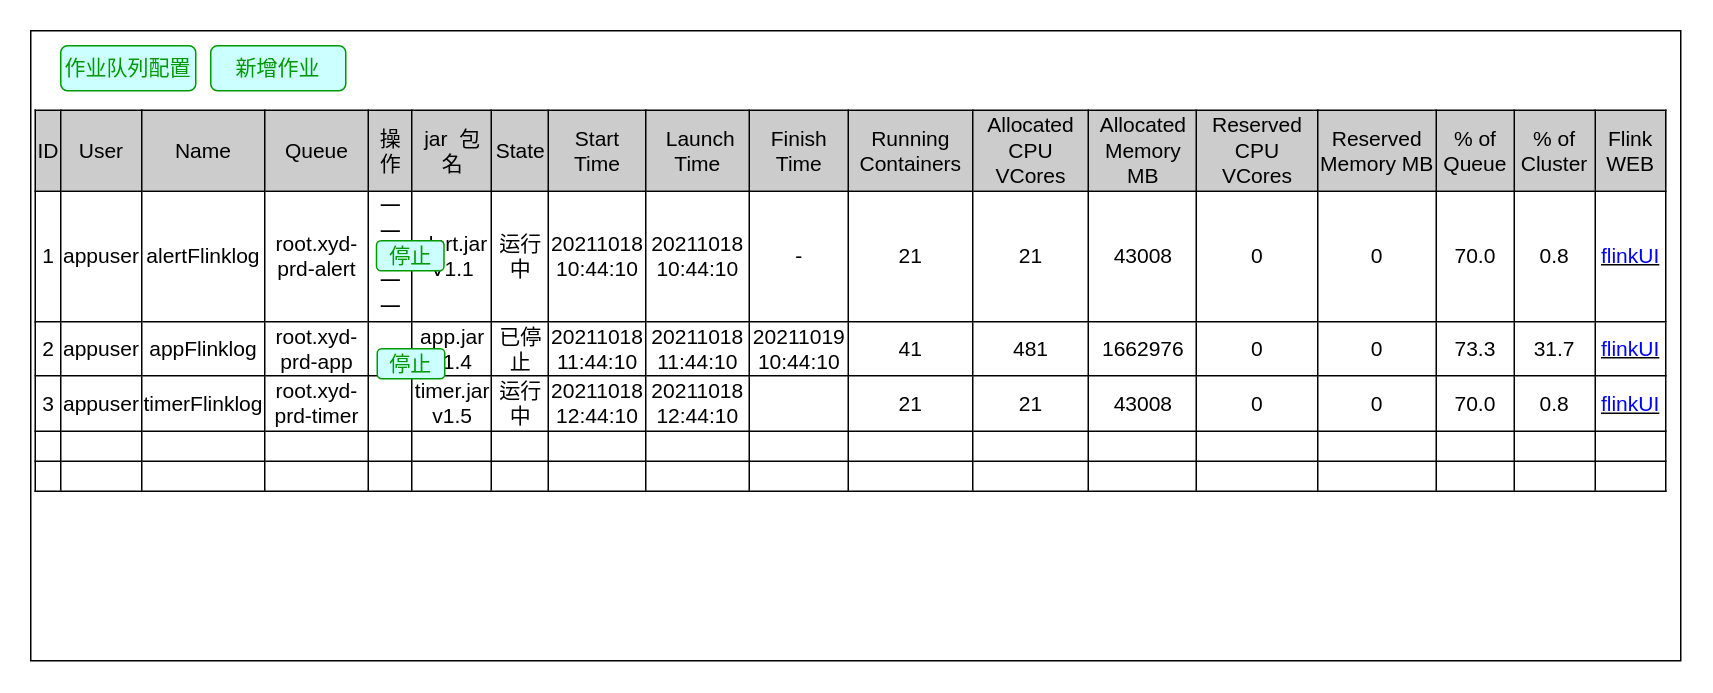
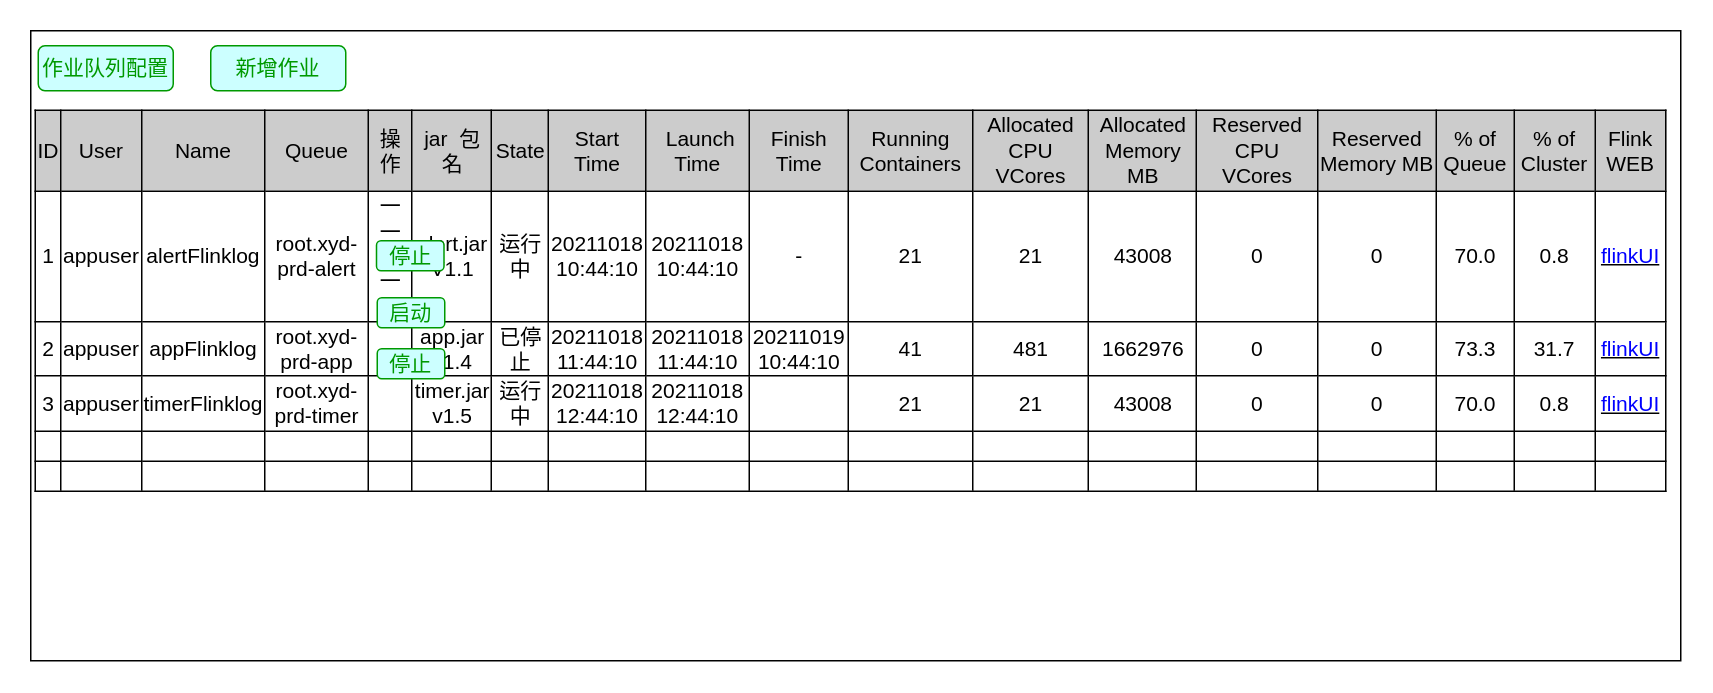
node "作业队列配置": moved (128, 68) -> (106, 68)
node "启动": added
